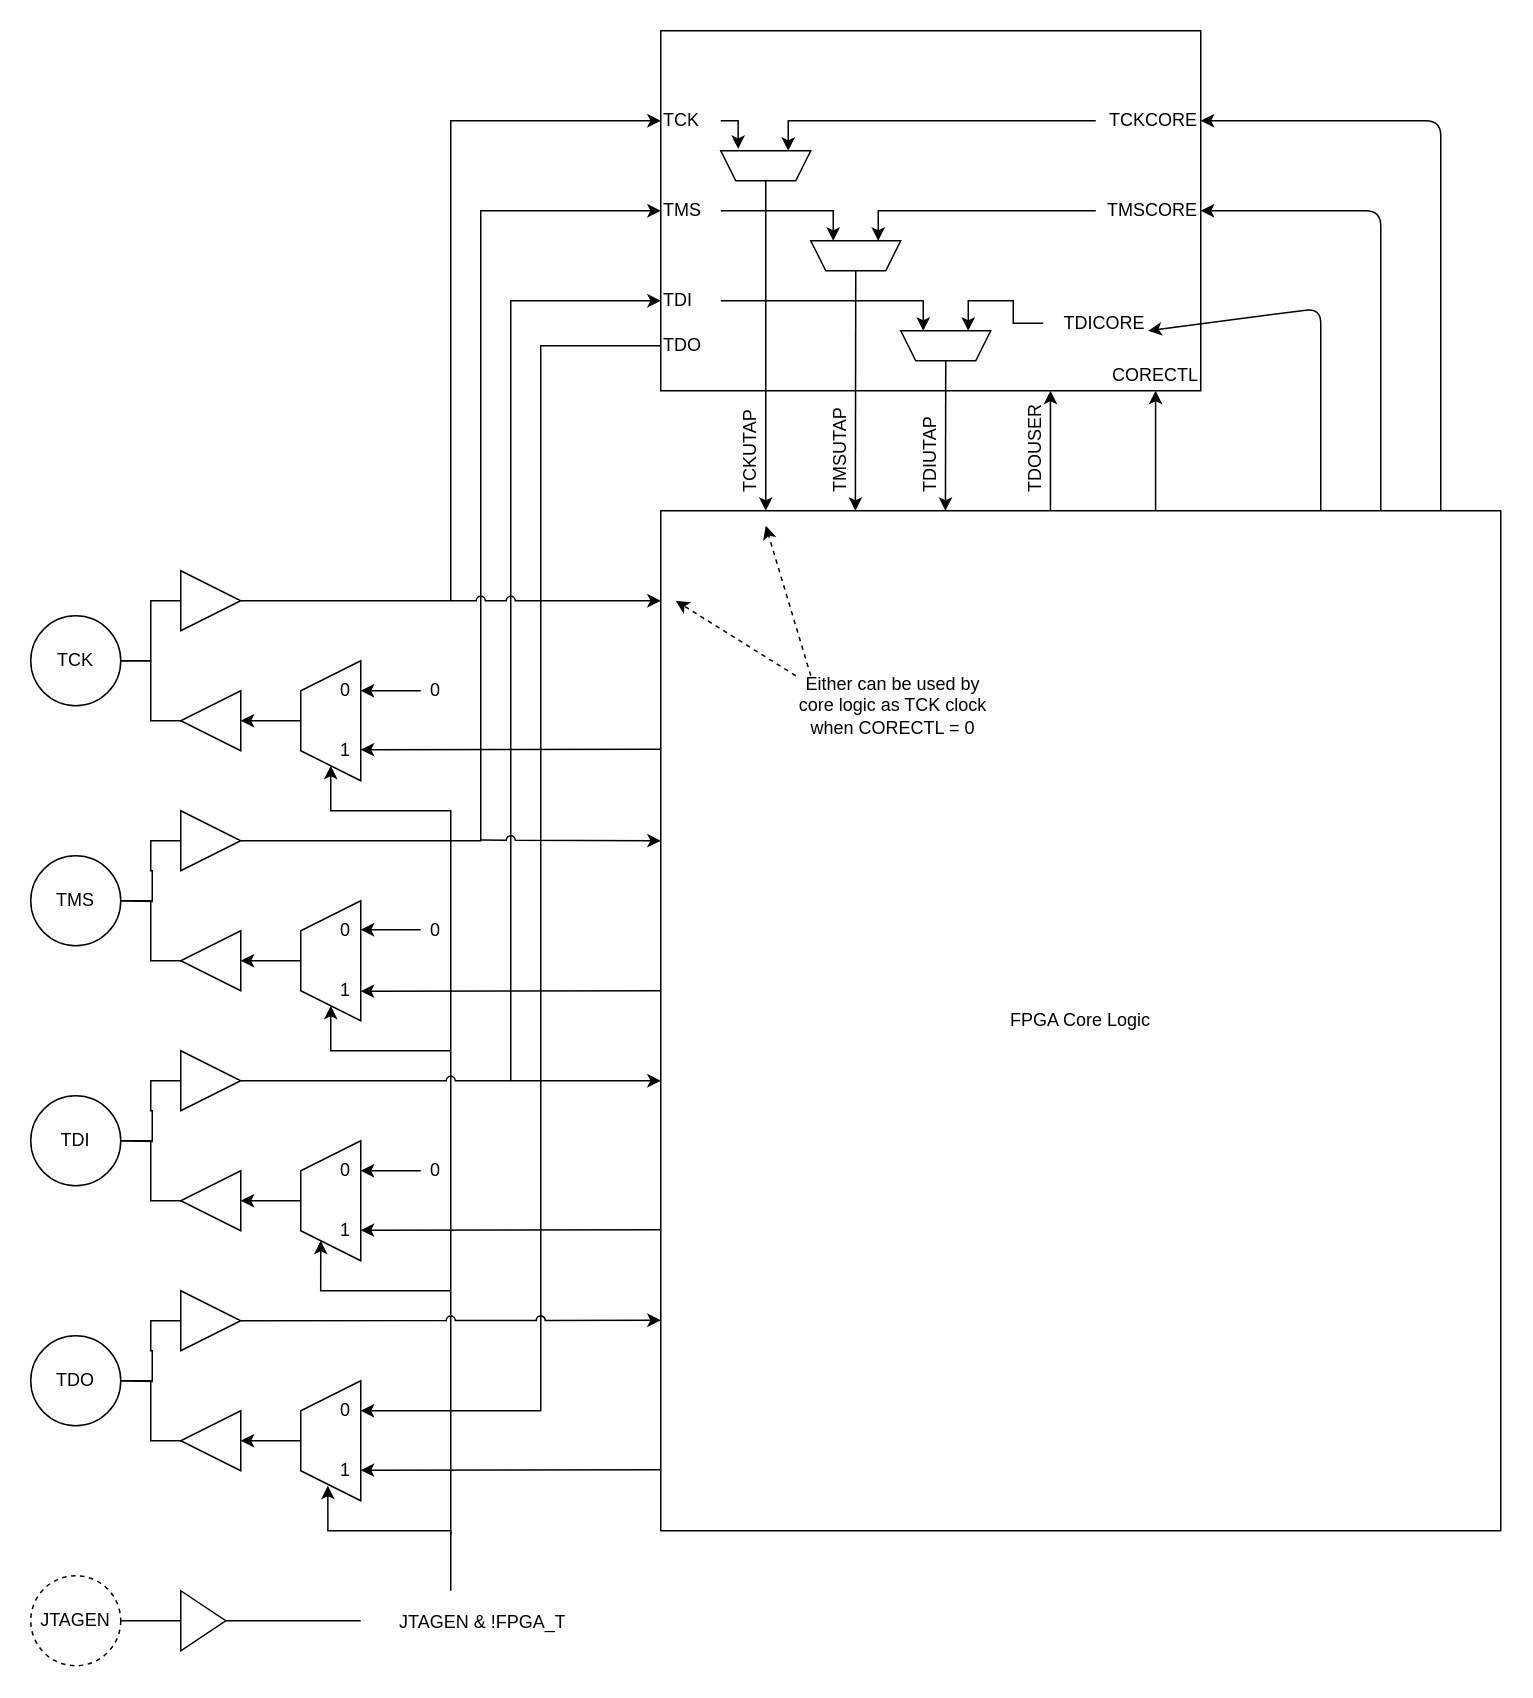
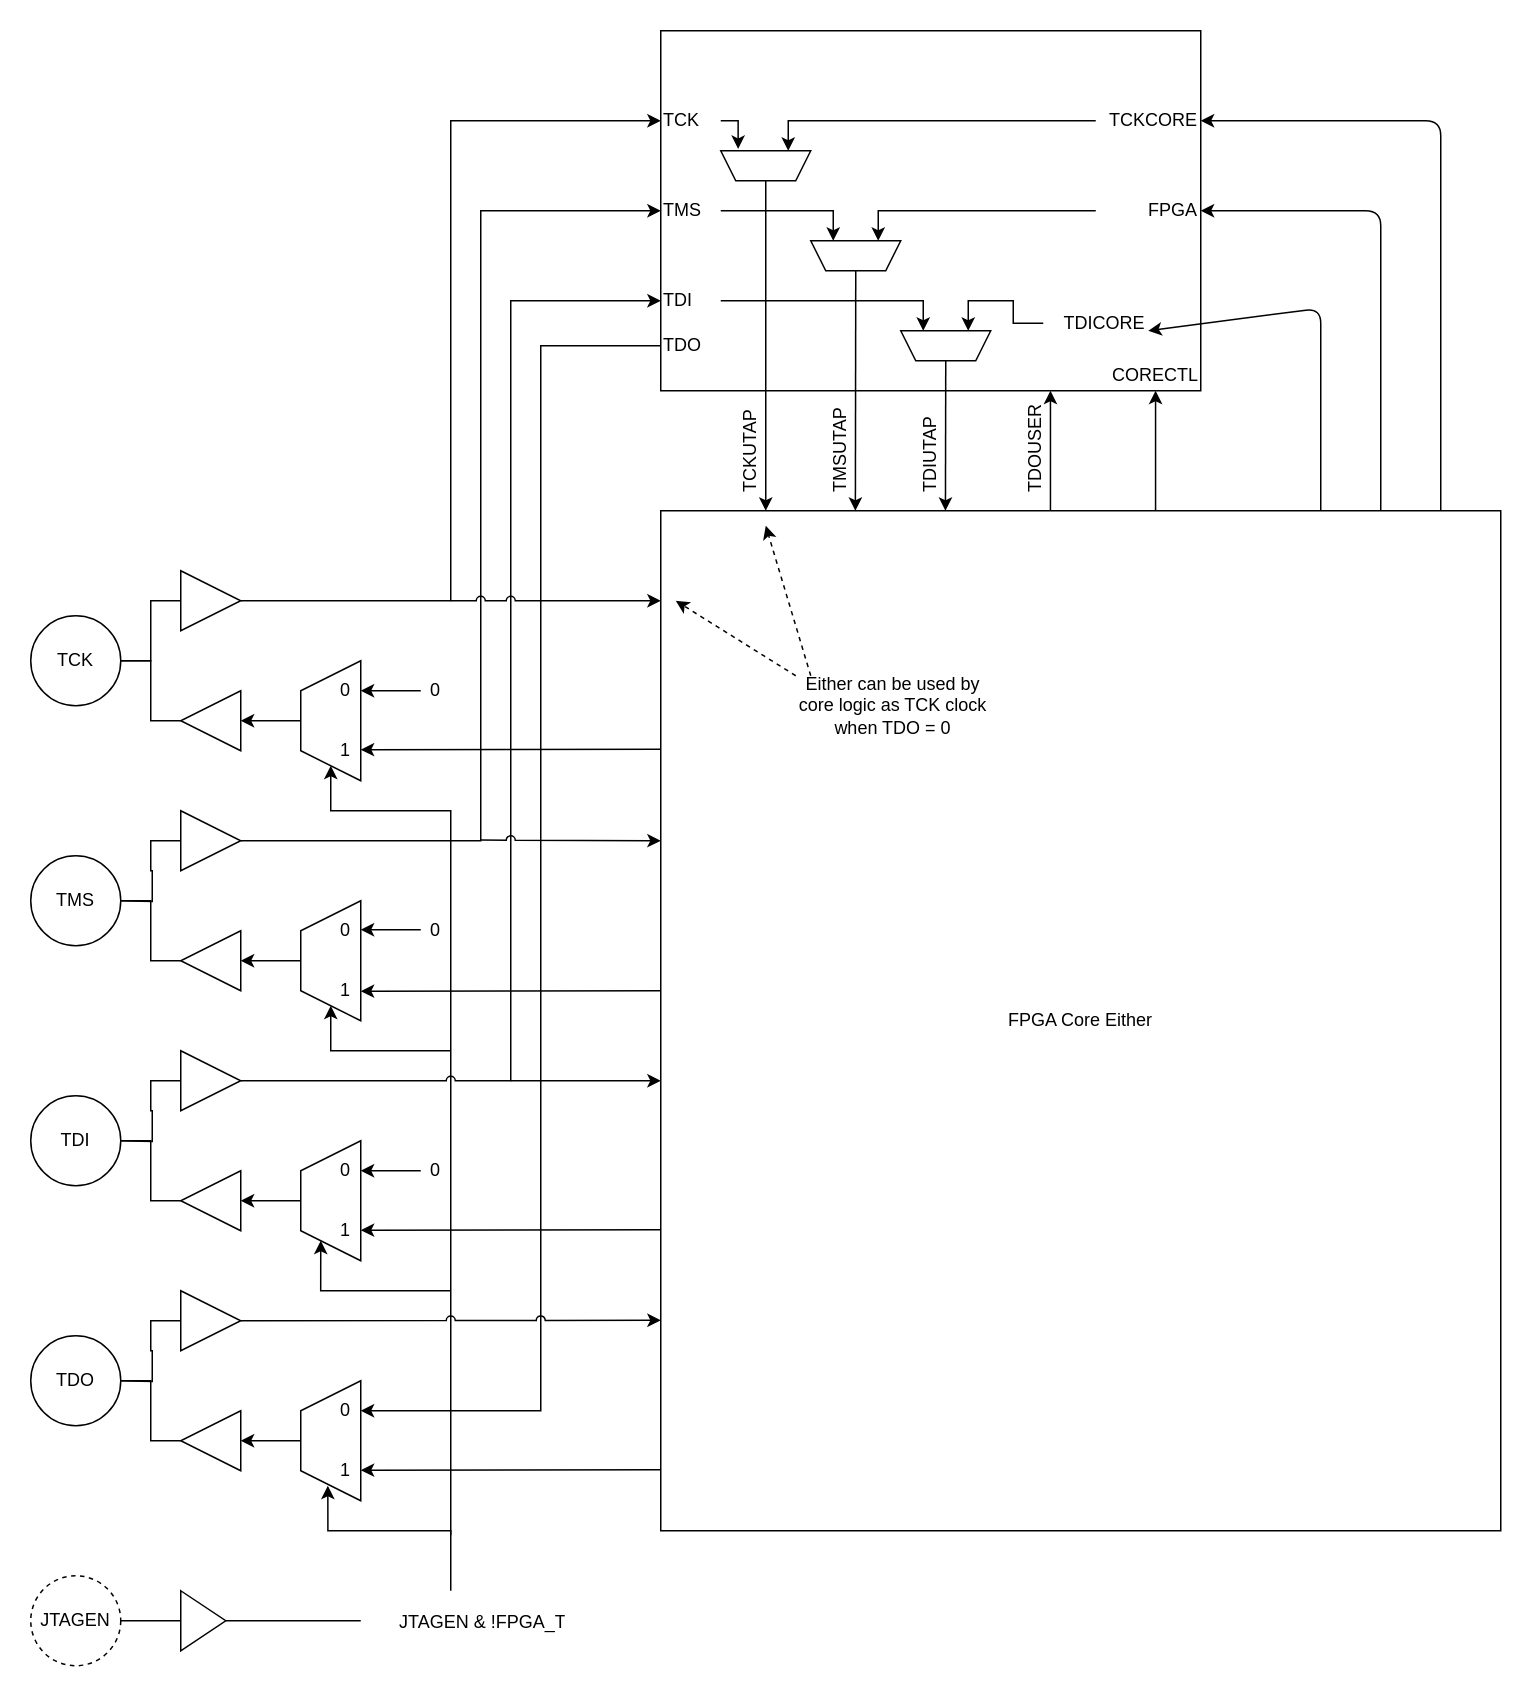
node "TMSCORE": label "TMSCORE" -> "FPGA"
node "Either can be used by core logic as TCK clock when CORECTL = 0": label "Either can be used by core logic as TCK clock when CORECTL = 0" -> "Either can be used by core logic as TCK clock when TDO = 0"
node "FPGA Core Logic": label "FPGA Core Logic" -> "FPGA Core Either"
